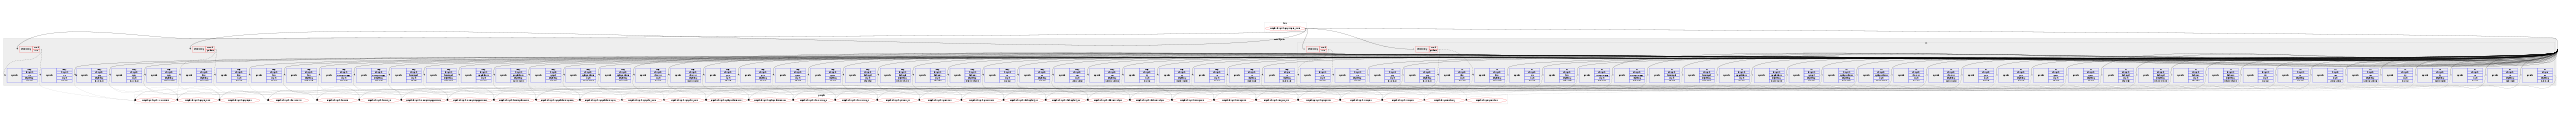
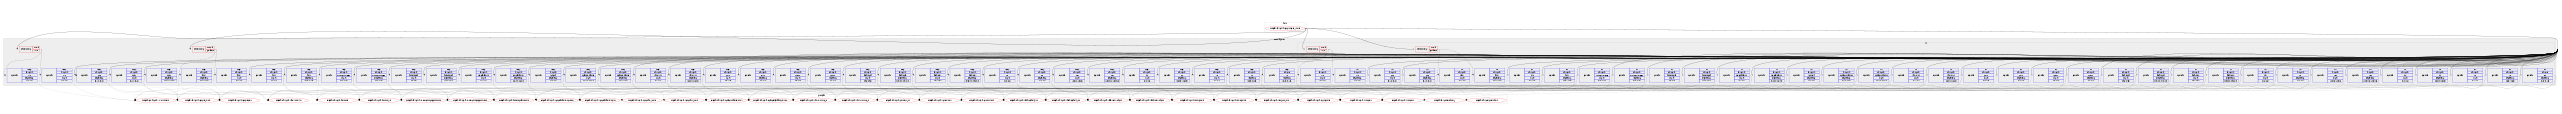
node "portage://dev-haskell/base16-bytestring-1.0.2.0": label "portage://dev-haskell/base16-bytestring-1.0.2.0" -> "portage://dev-haskell/base16-greaterequal-1.0.2.0"
node "portage://pack-haskell/tar-0.5.1.1-r3": label "portage://pack-haskell/tar-0.5.1.1-r3" -> "portage://dev-haskell/tar-0.5.1.1-r3"
